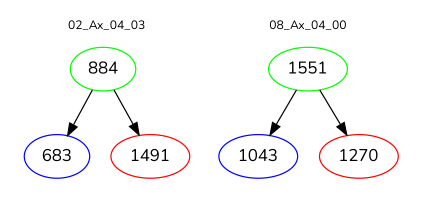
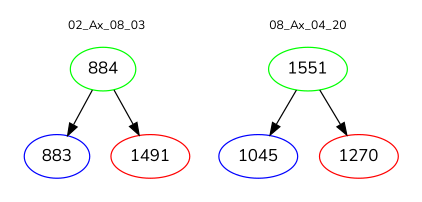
cluster "02_Ax_04_03": label "02_Ax_04_03" -> "02_Ax_08_03"
cluster "08_Ax_04_00": label "08_Ax_04_00" -> "08_Ax_04_20"
node "683": label "683" -> "883"
node "1043": label "1043" -> "1045"
